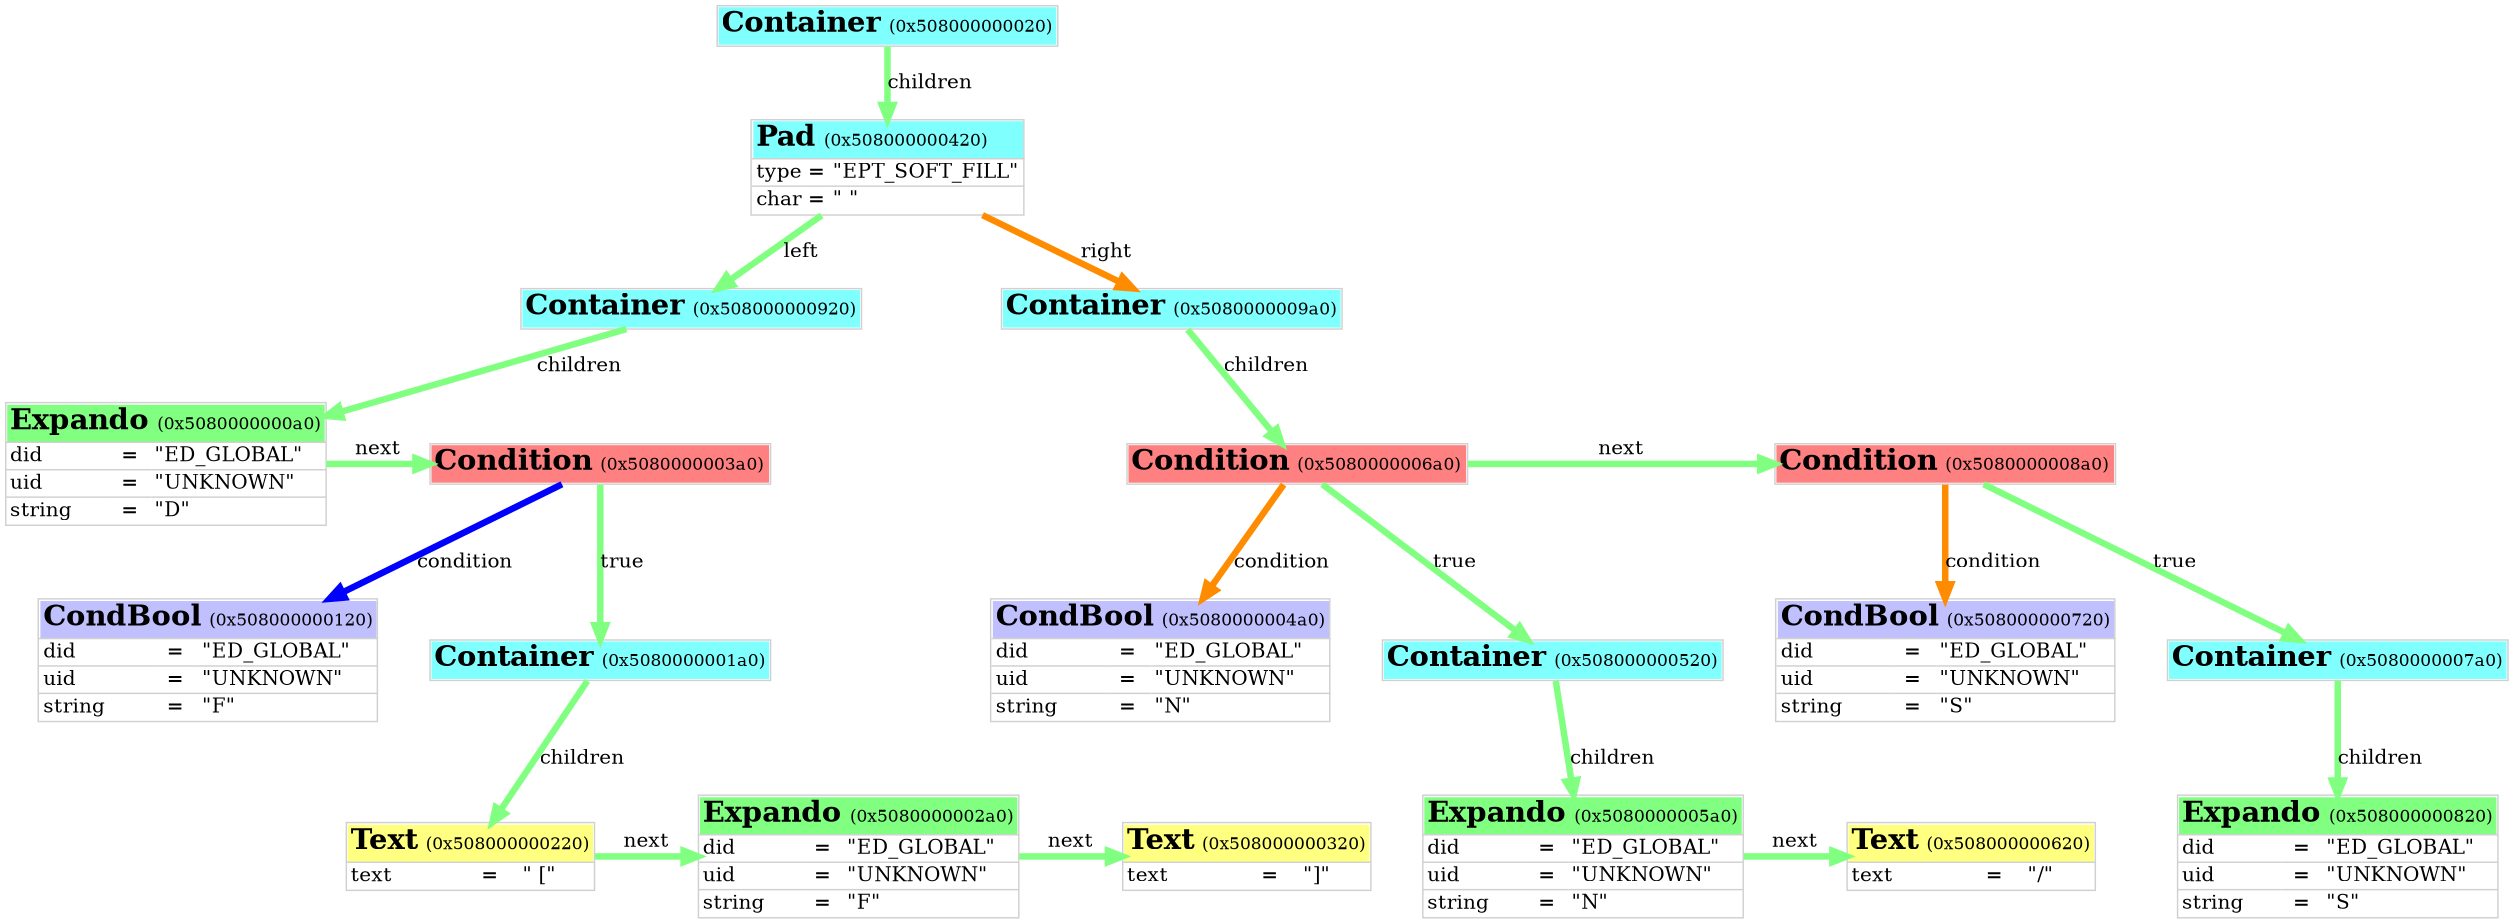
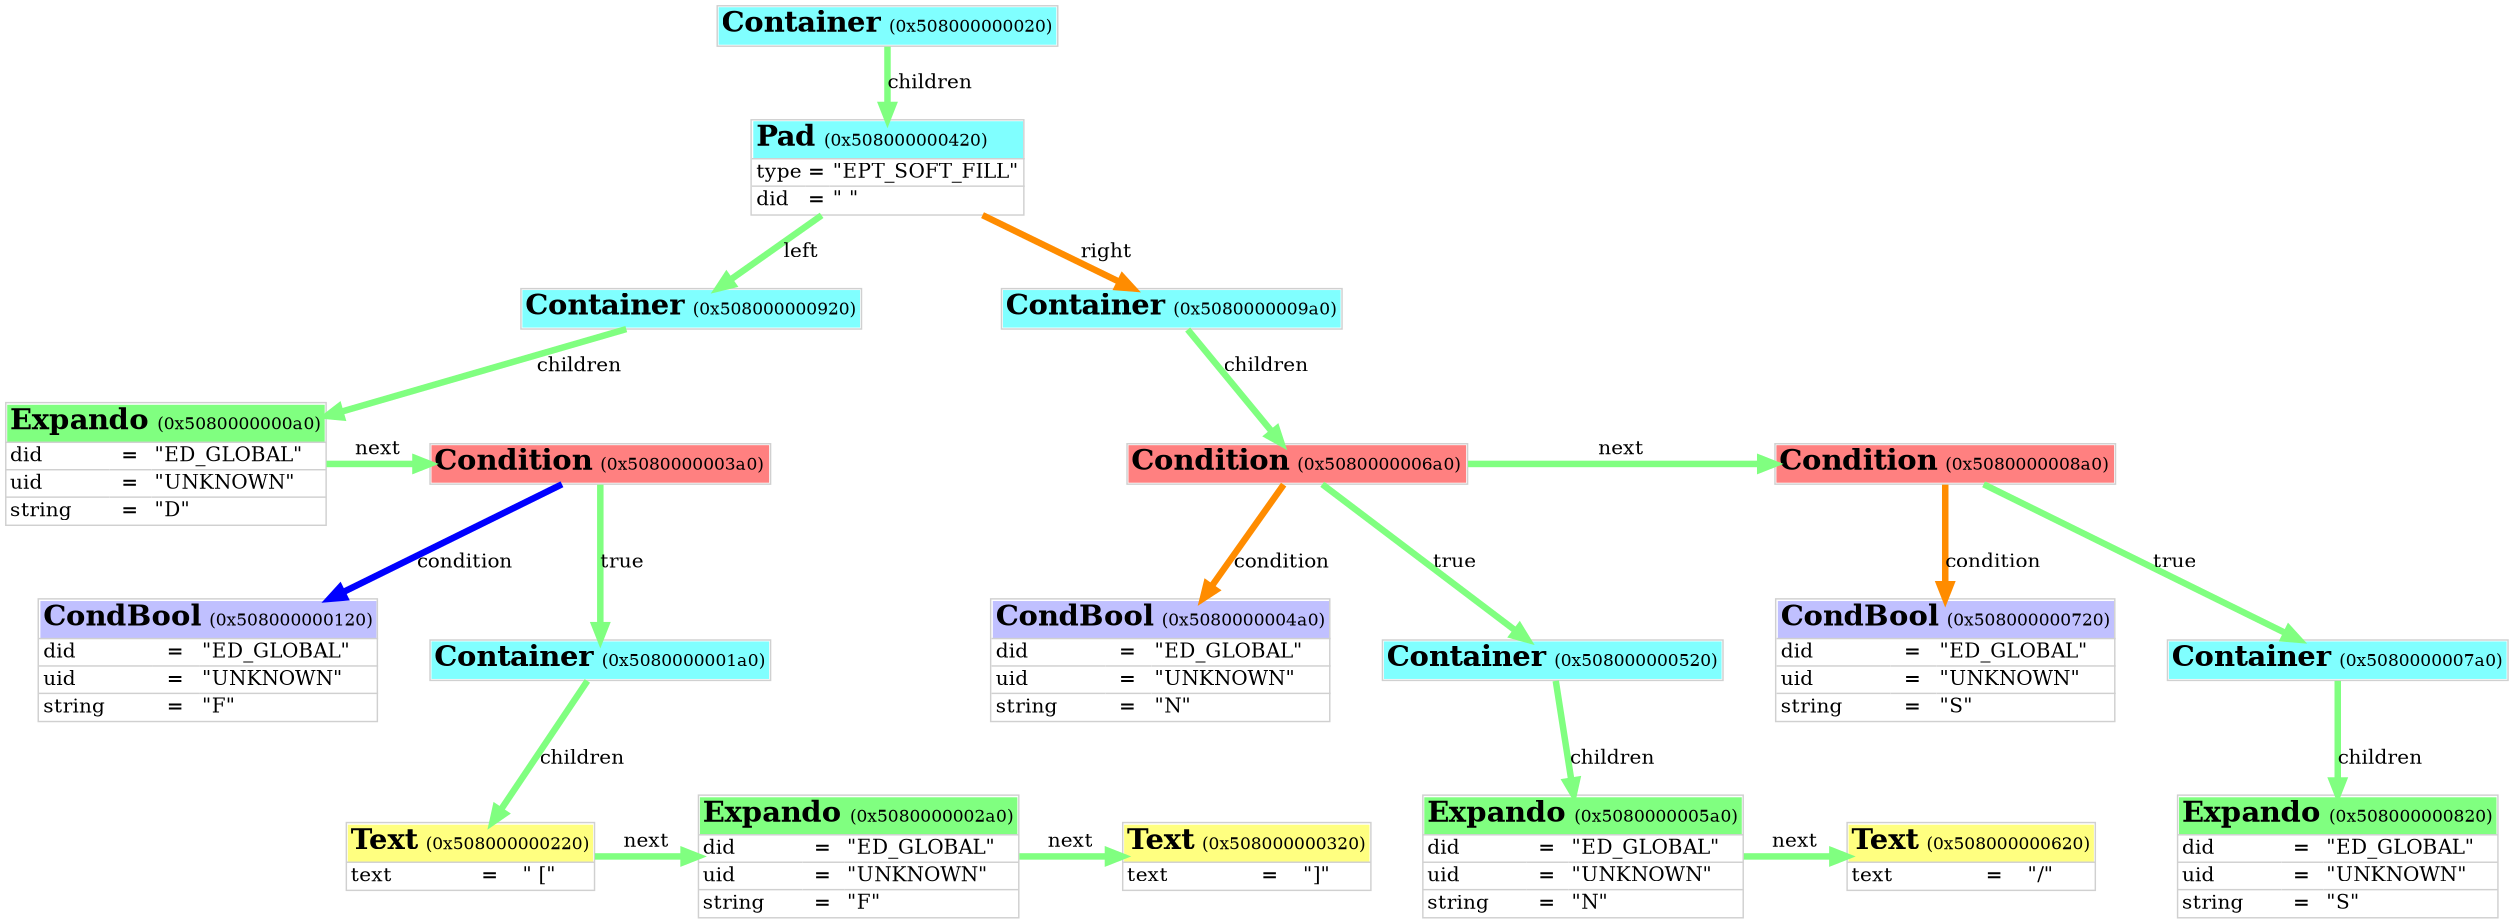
node "Pad": text "char" -> "did"
